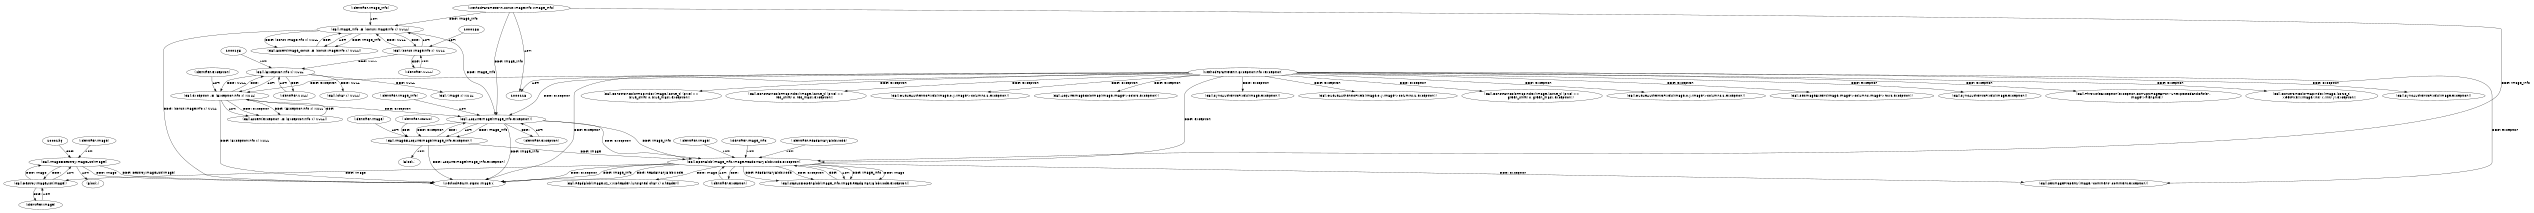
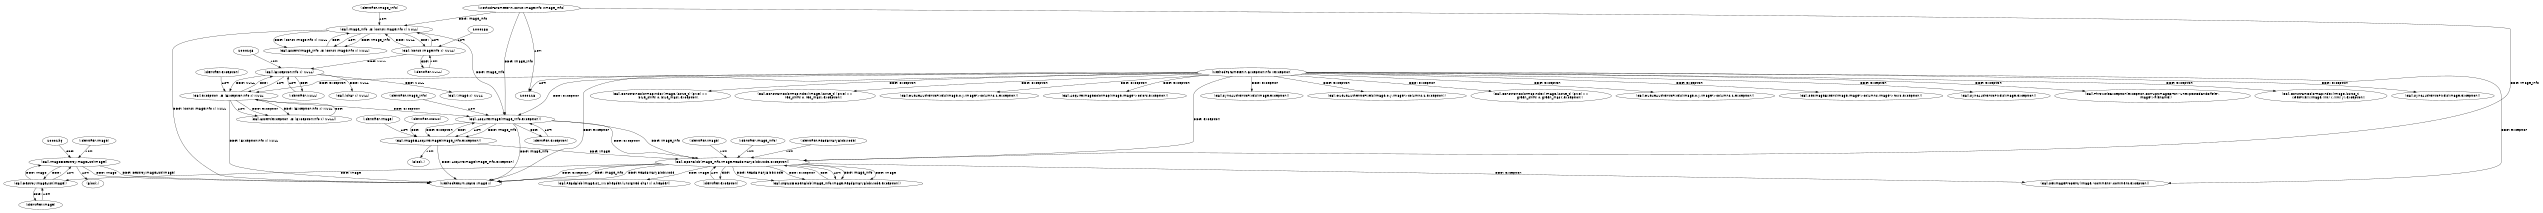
node "(Call,assert(image_const != (const ImageInfo *) NULL))": label "(Call,assert(image_const != (const ImageInfo *) NULL))" -> "(Call,assert(image_info != (const ImageInfo *) NULL))"
